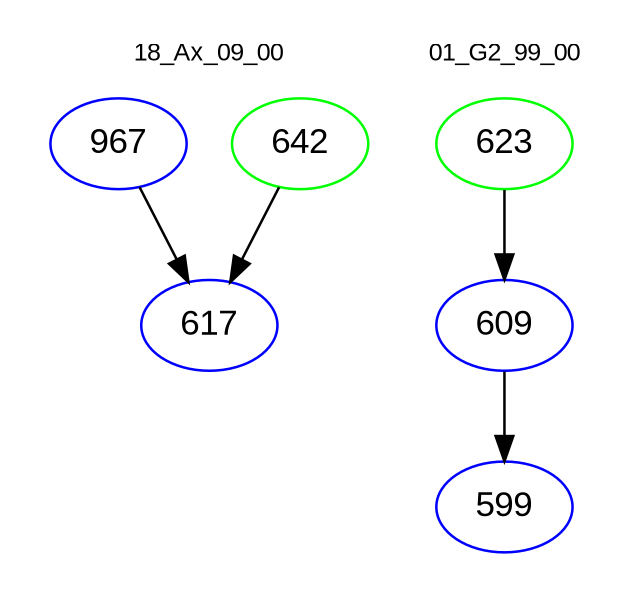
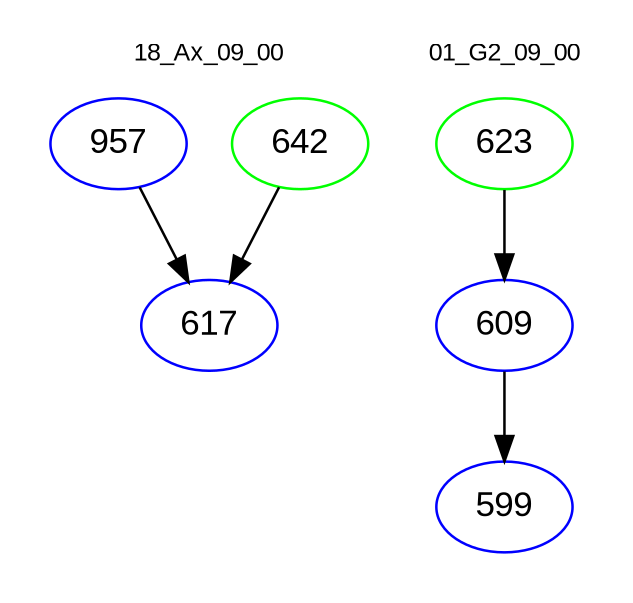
cluster "01_G2_99_00": label "01_G2_99_00" -> "01_G2_09_00"
node "967": label "967" -> "957"
